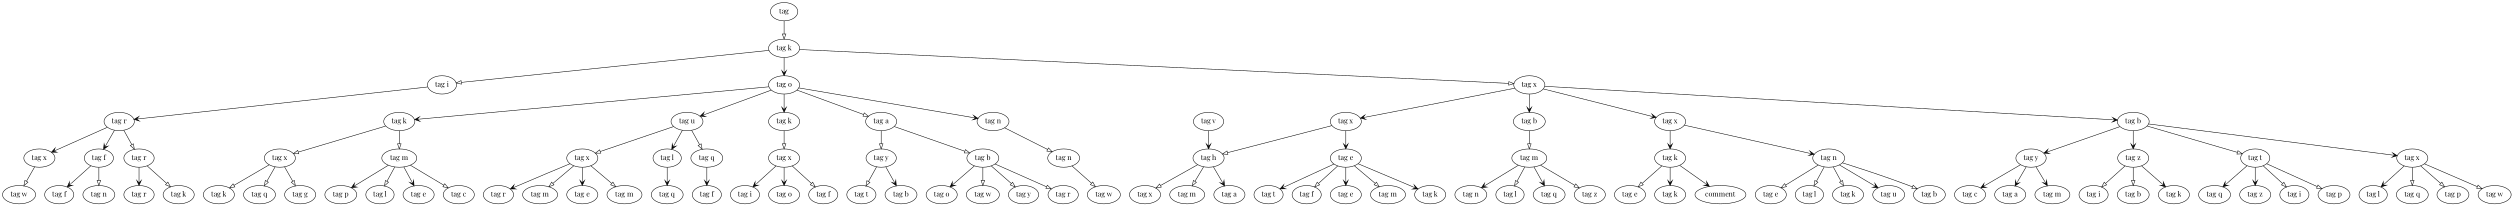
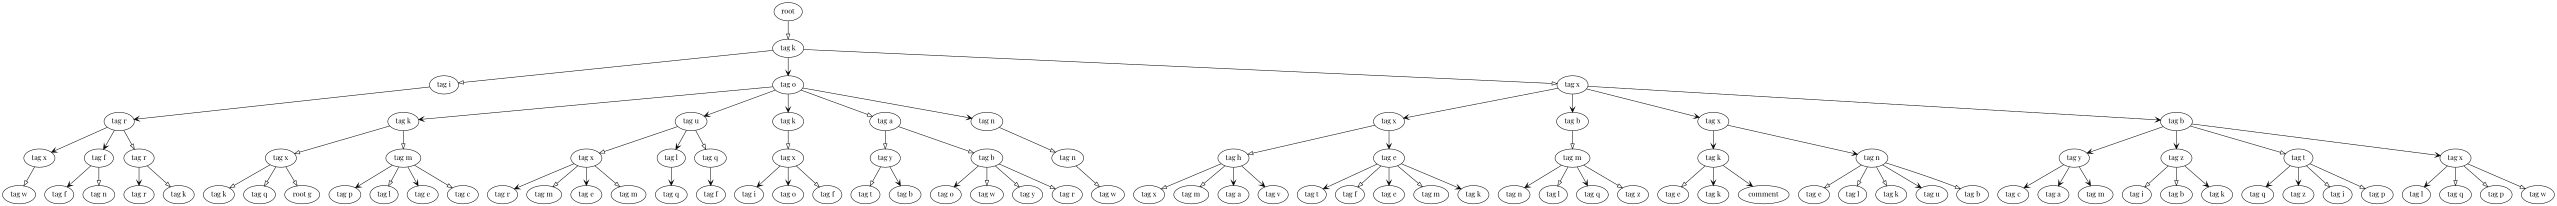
node "tag": label "tag" -> "root"
edge "tag v" -> "tag h": reversed
node "tag g": label "tag g" -> "root g"
